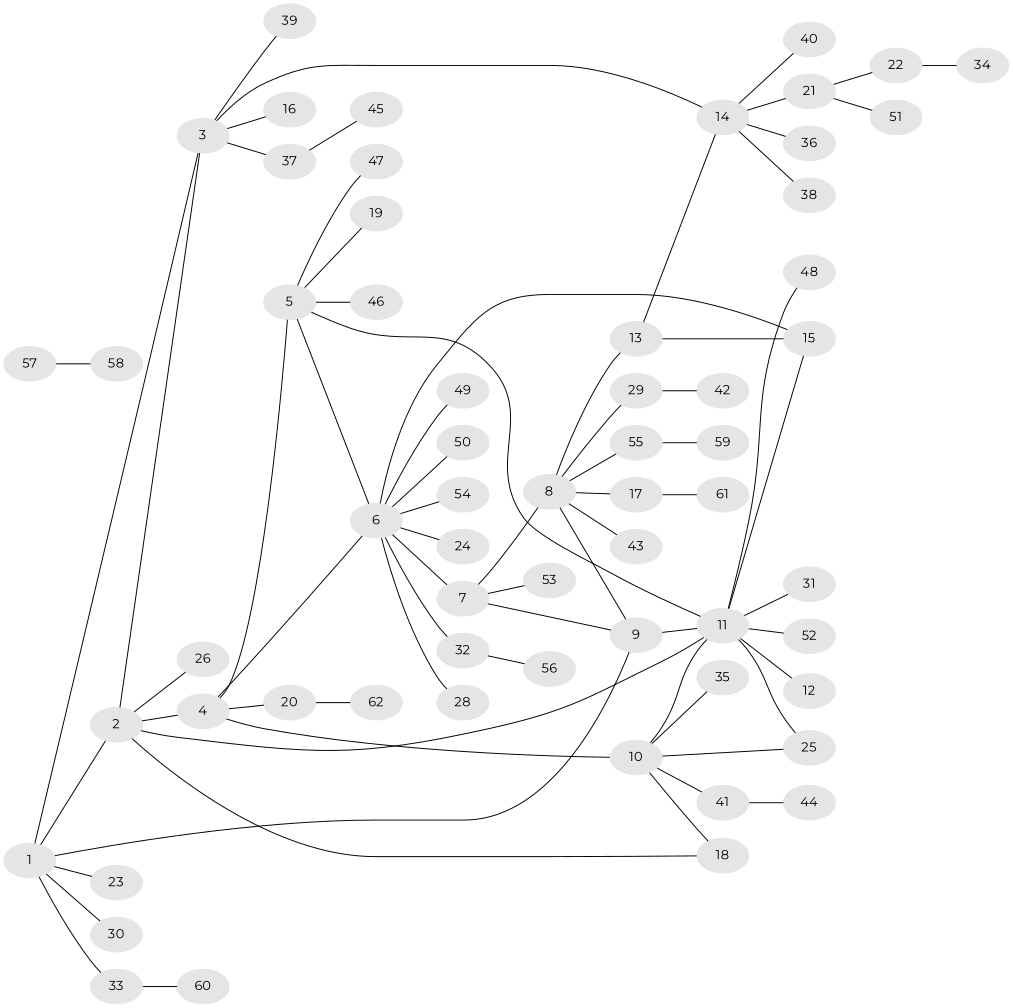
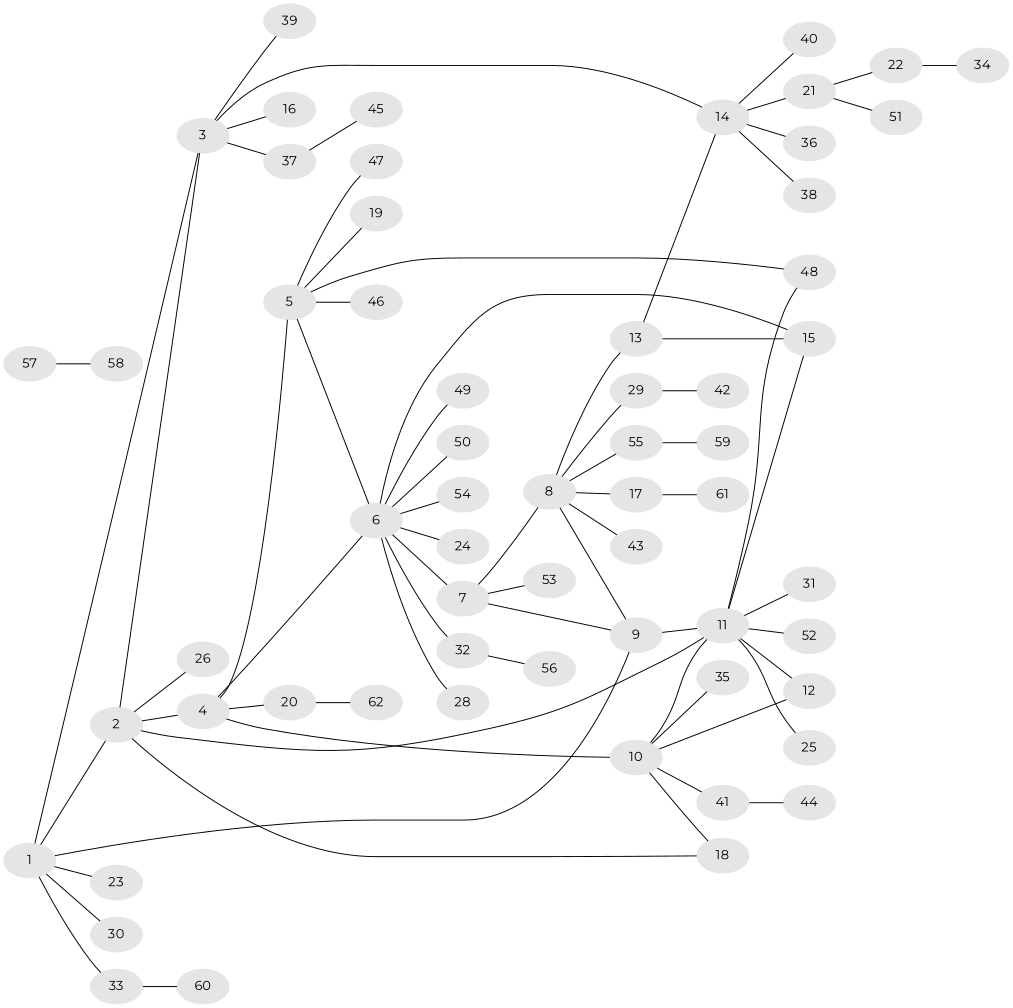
edge "5" -- "11": now "5" -- "48"
edge "25" -- "10": now "12" -- "10"
